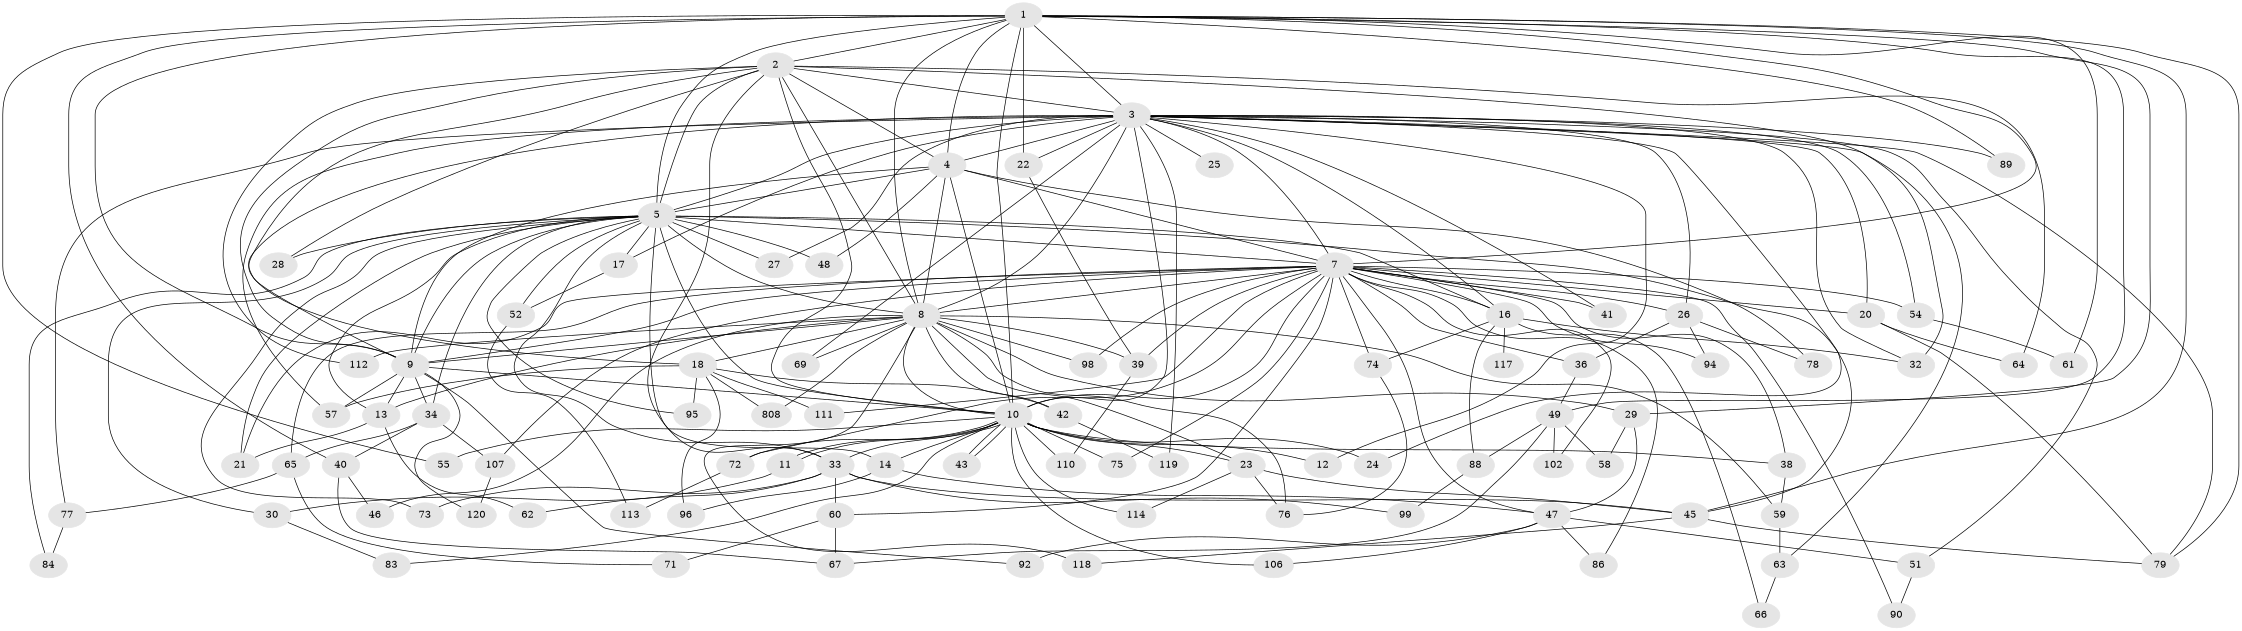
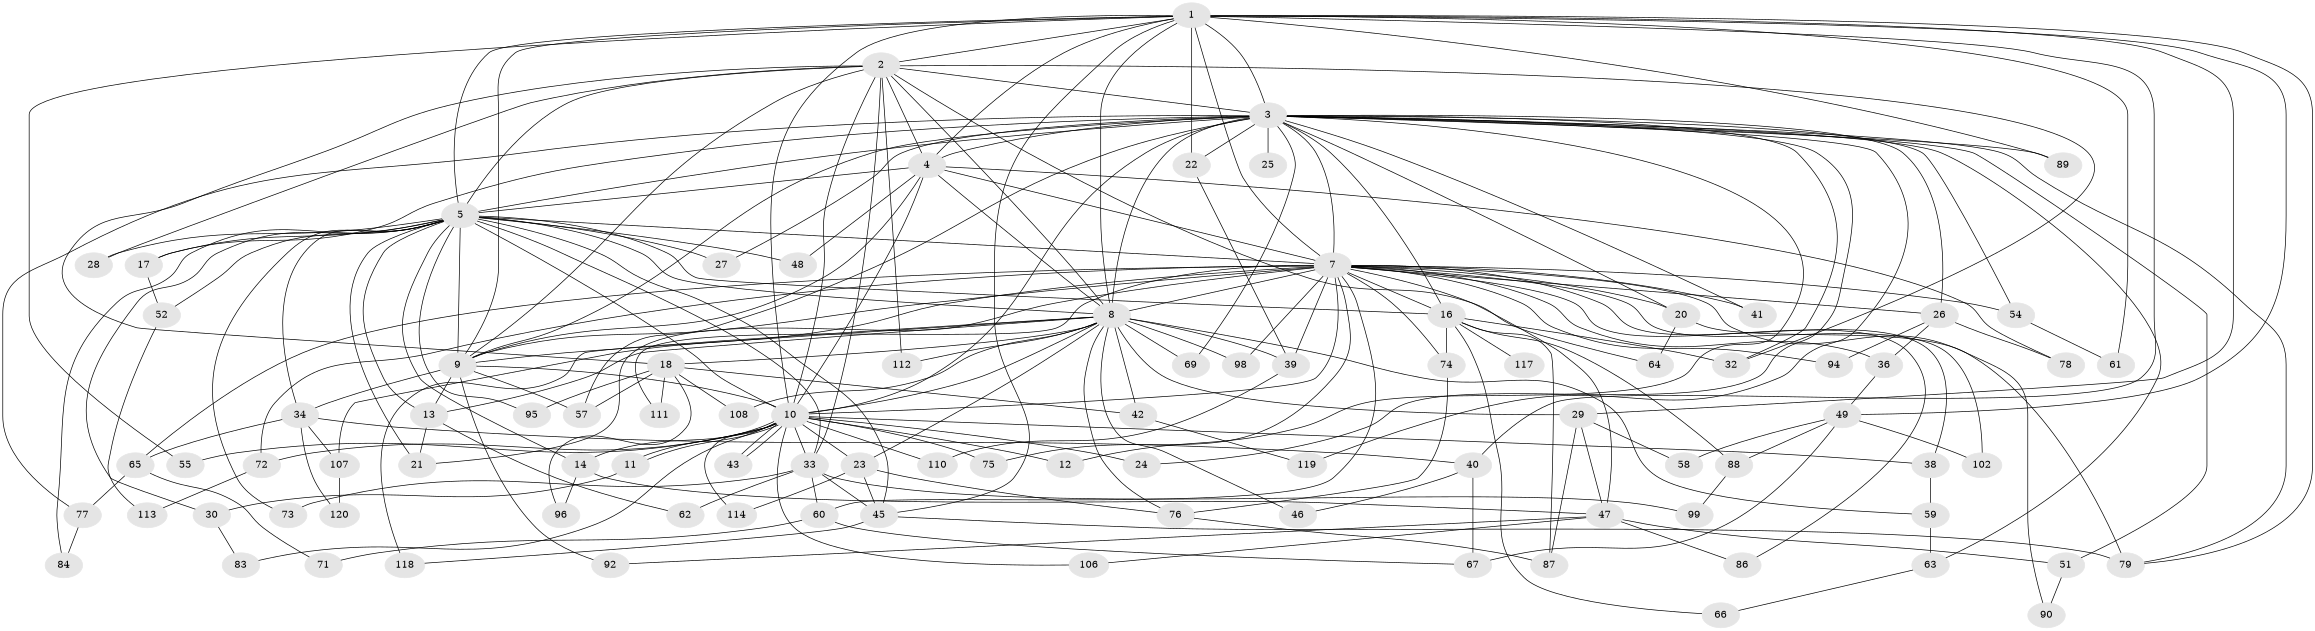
node "808": label "808" -> "108"
edge "9" -- "120": now "34" -- "120"
node "87": added
